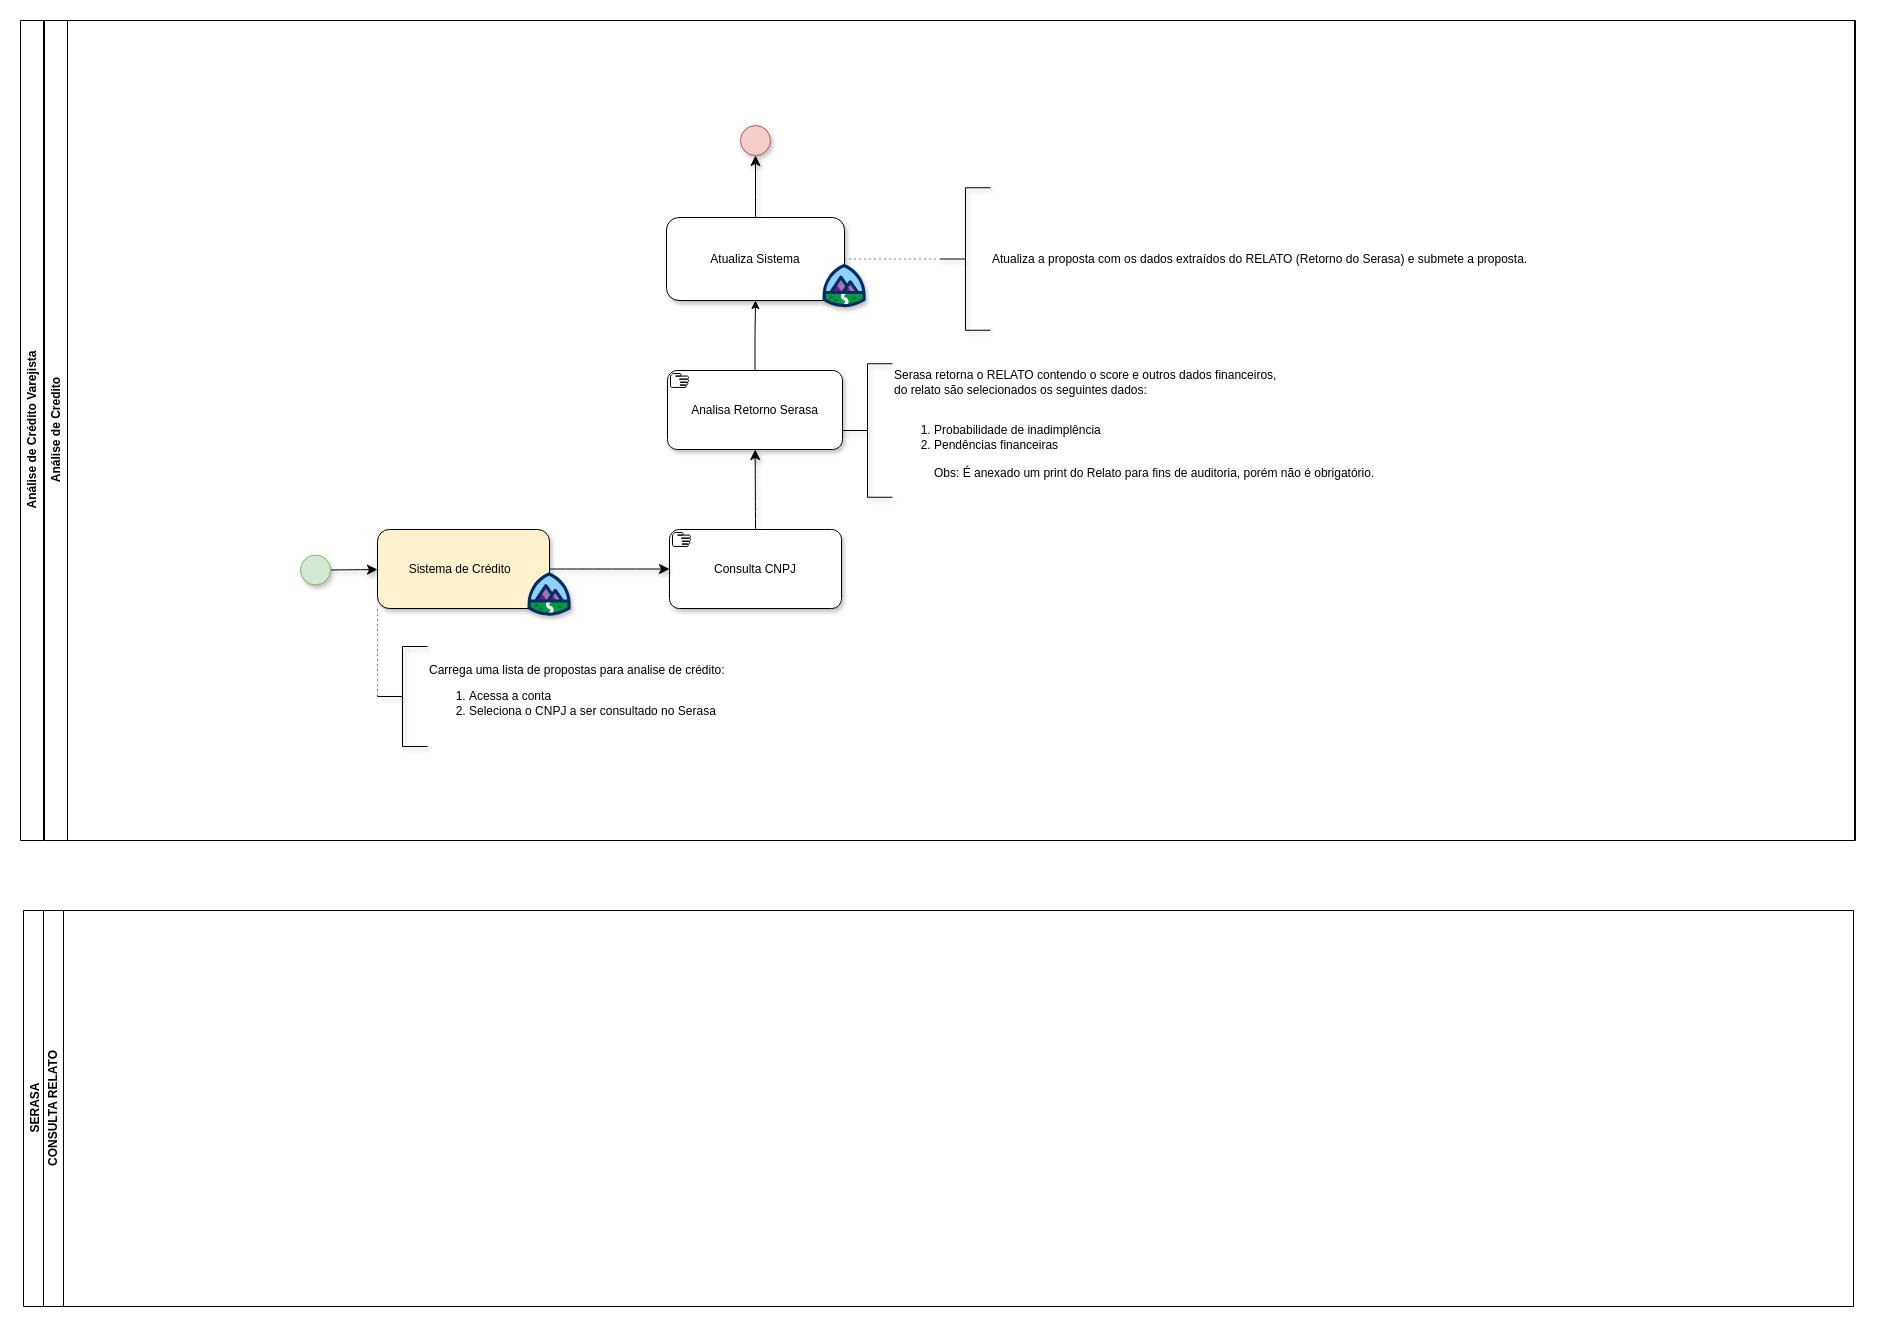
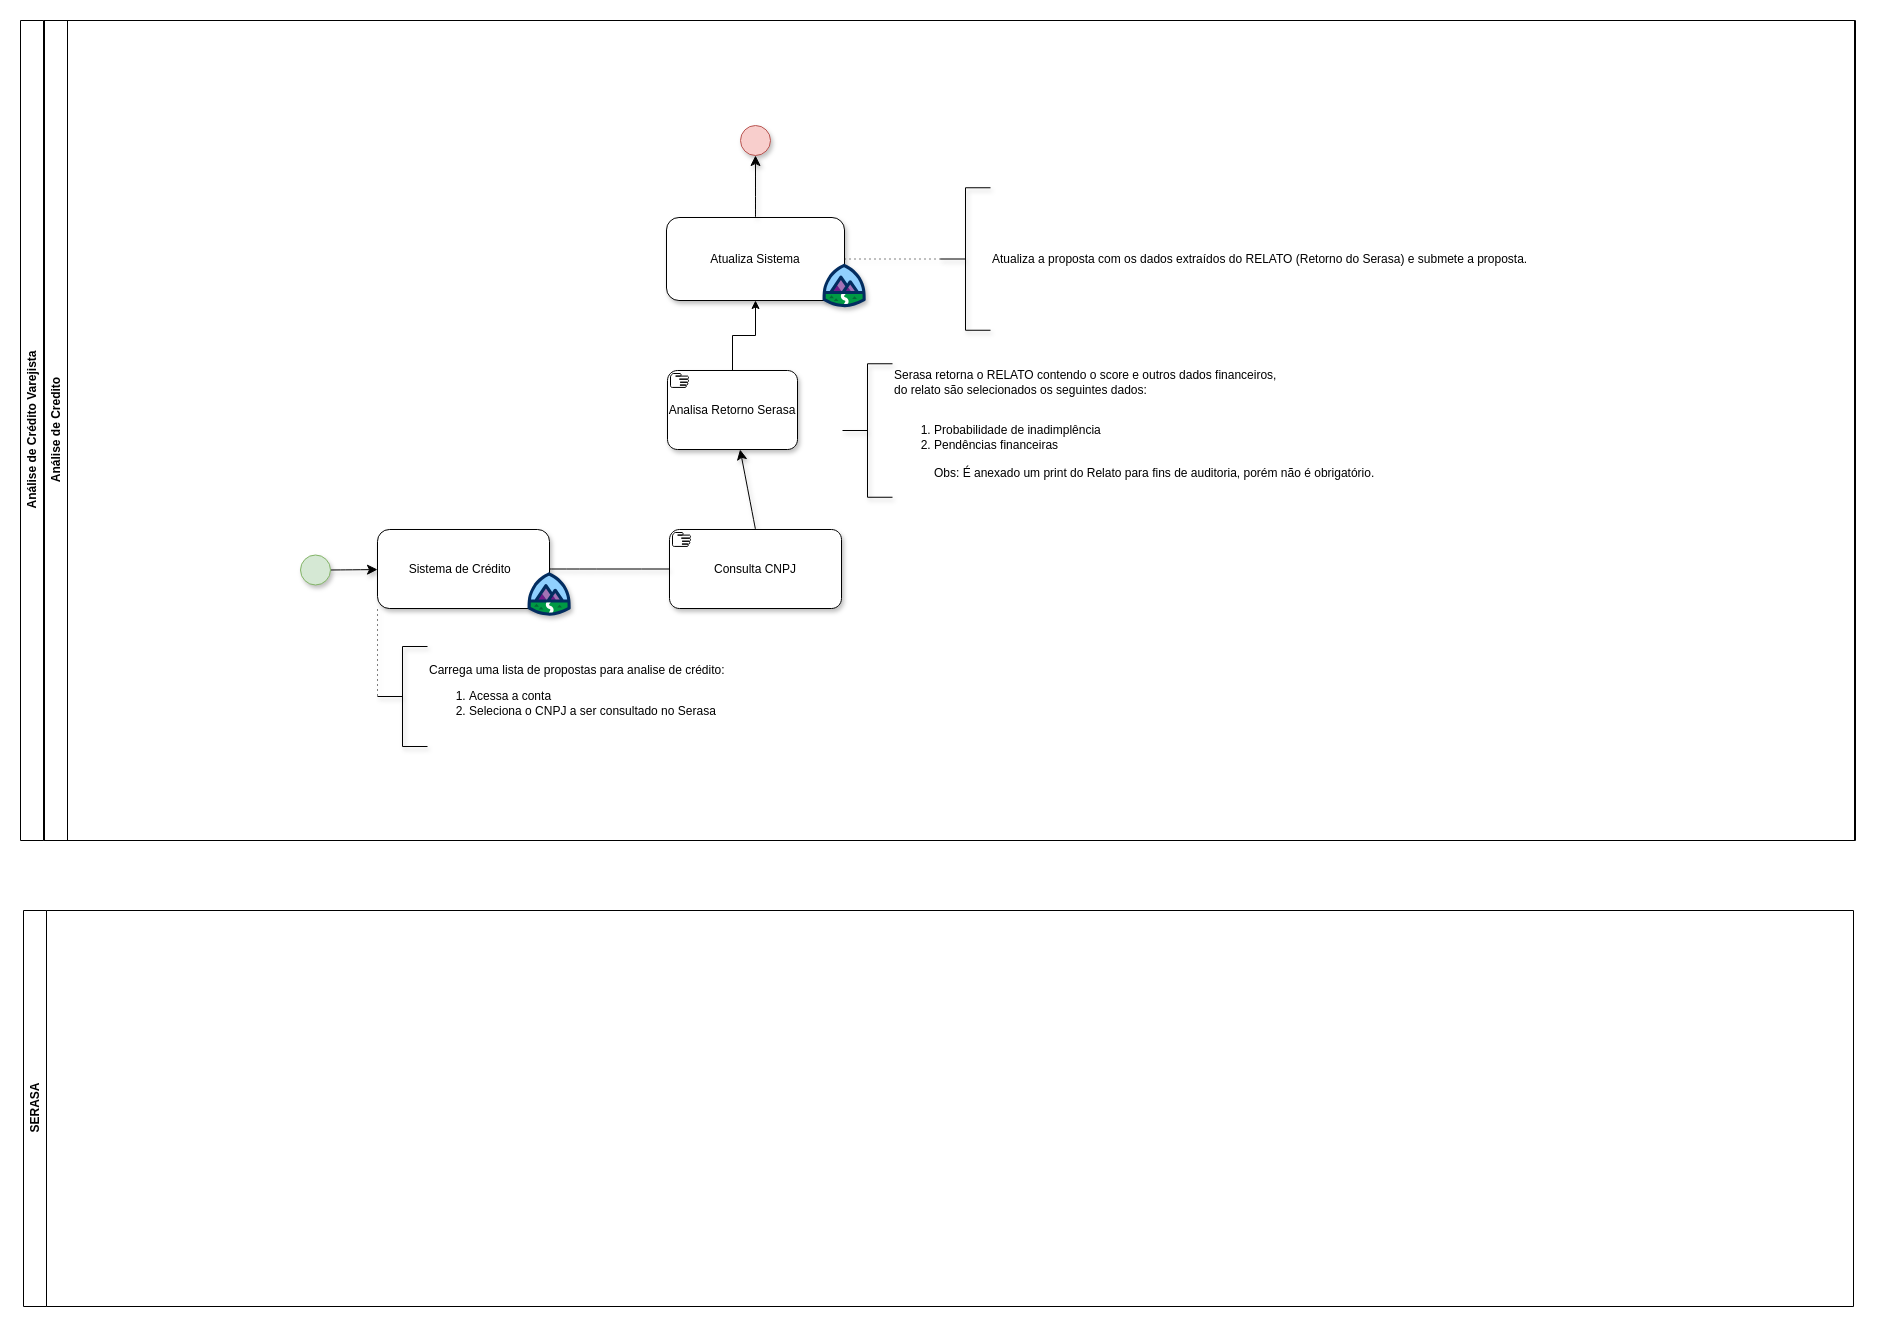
node "Analisa Retorno Serasa": size 175x79 -> 130x79
node "Sistema de Crédito": fillcolor #fff2cc -> #ffffff
edge "Sistema de Crédito" -> "Consulta CNPJ": arrowhead classic -> none
node "CONSULTA RELATO": removed
